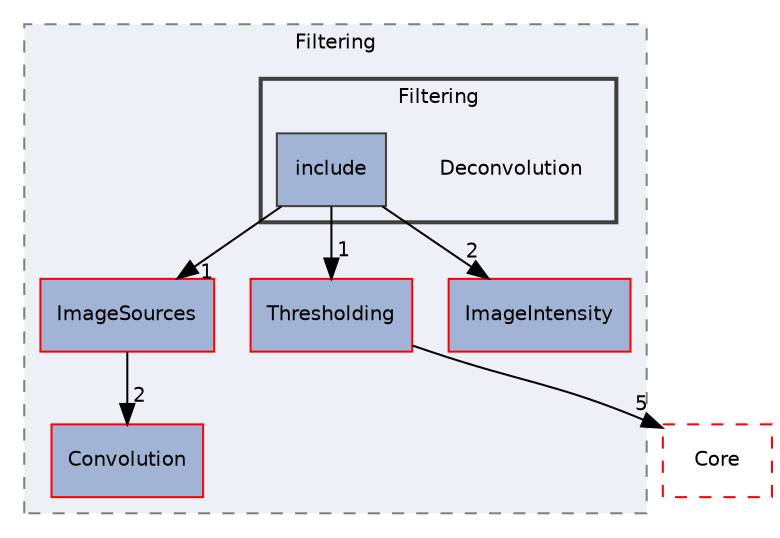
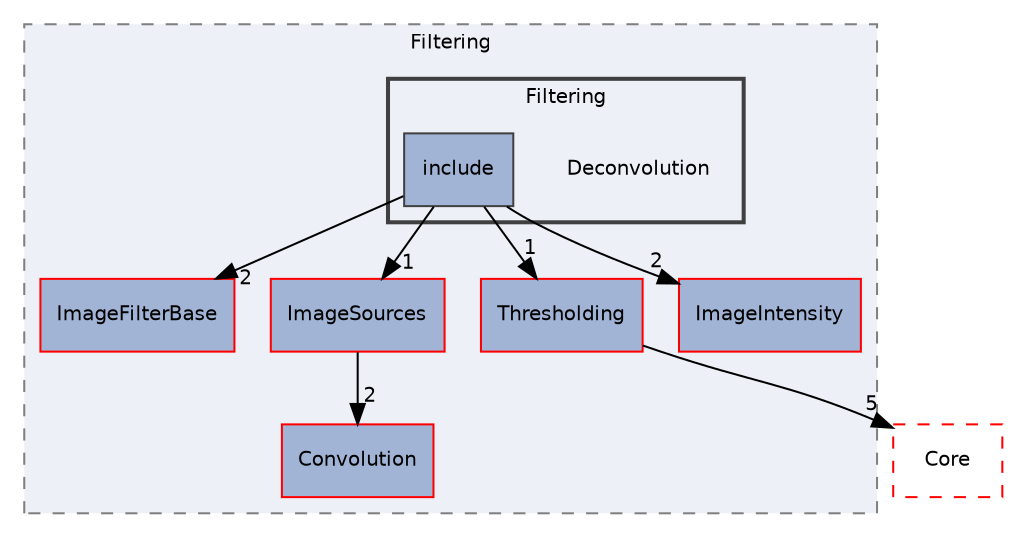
node "ImageFilterBase": added
